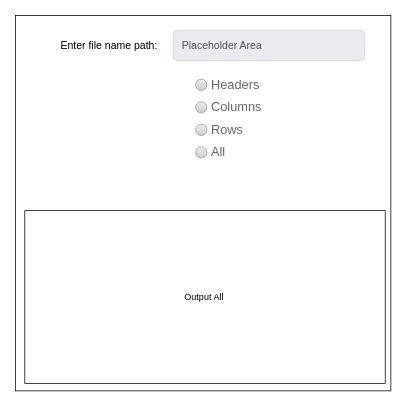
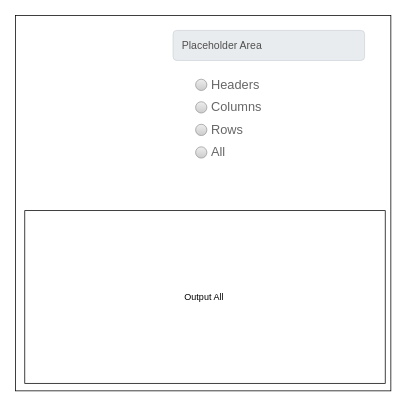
node "Enter file name path:": removed
